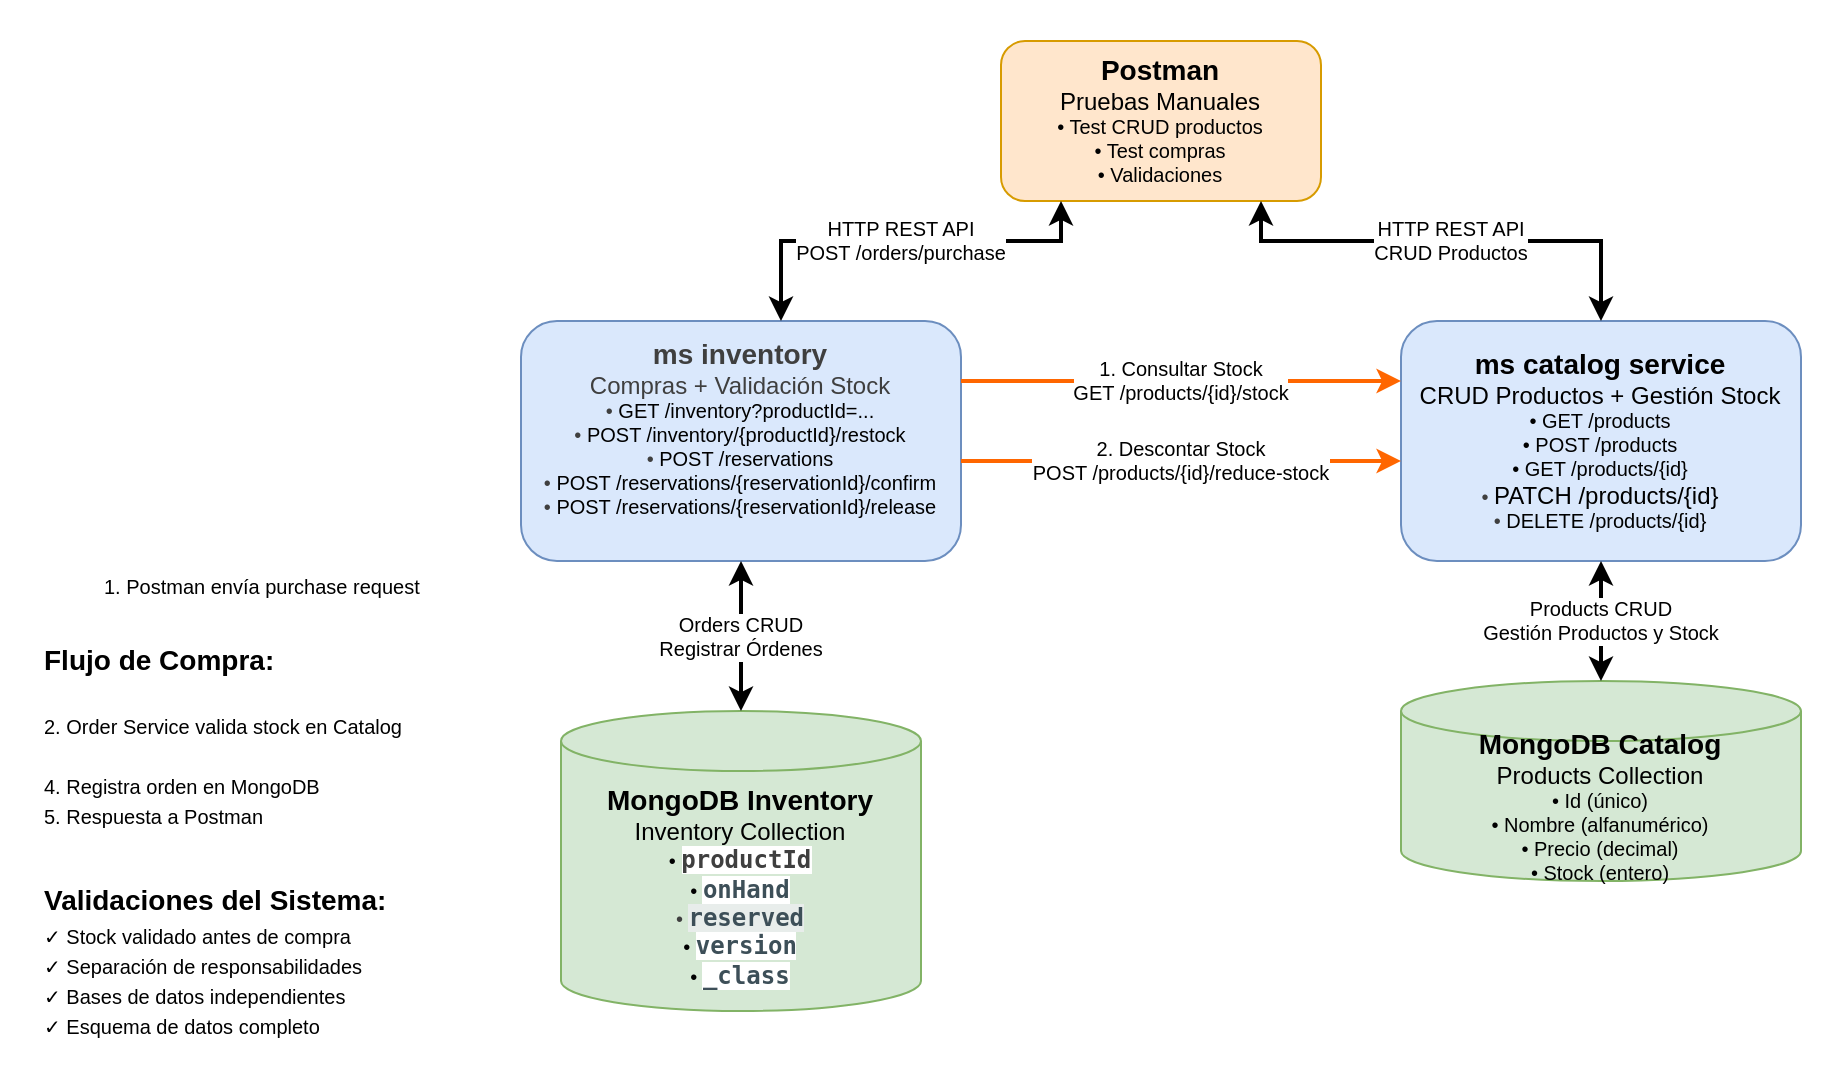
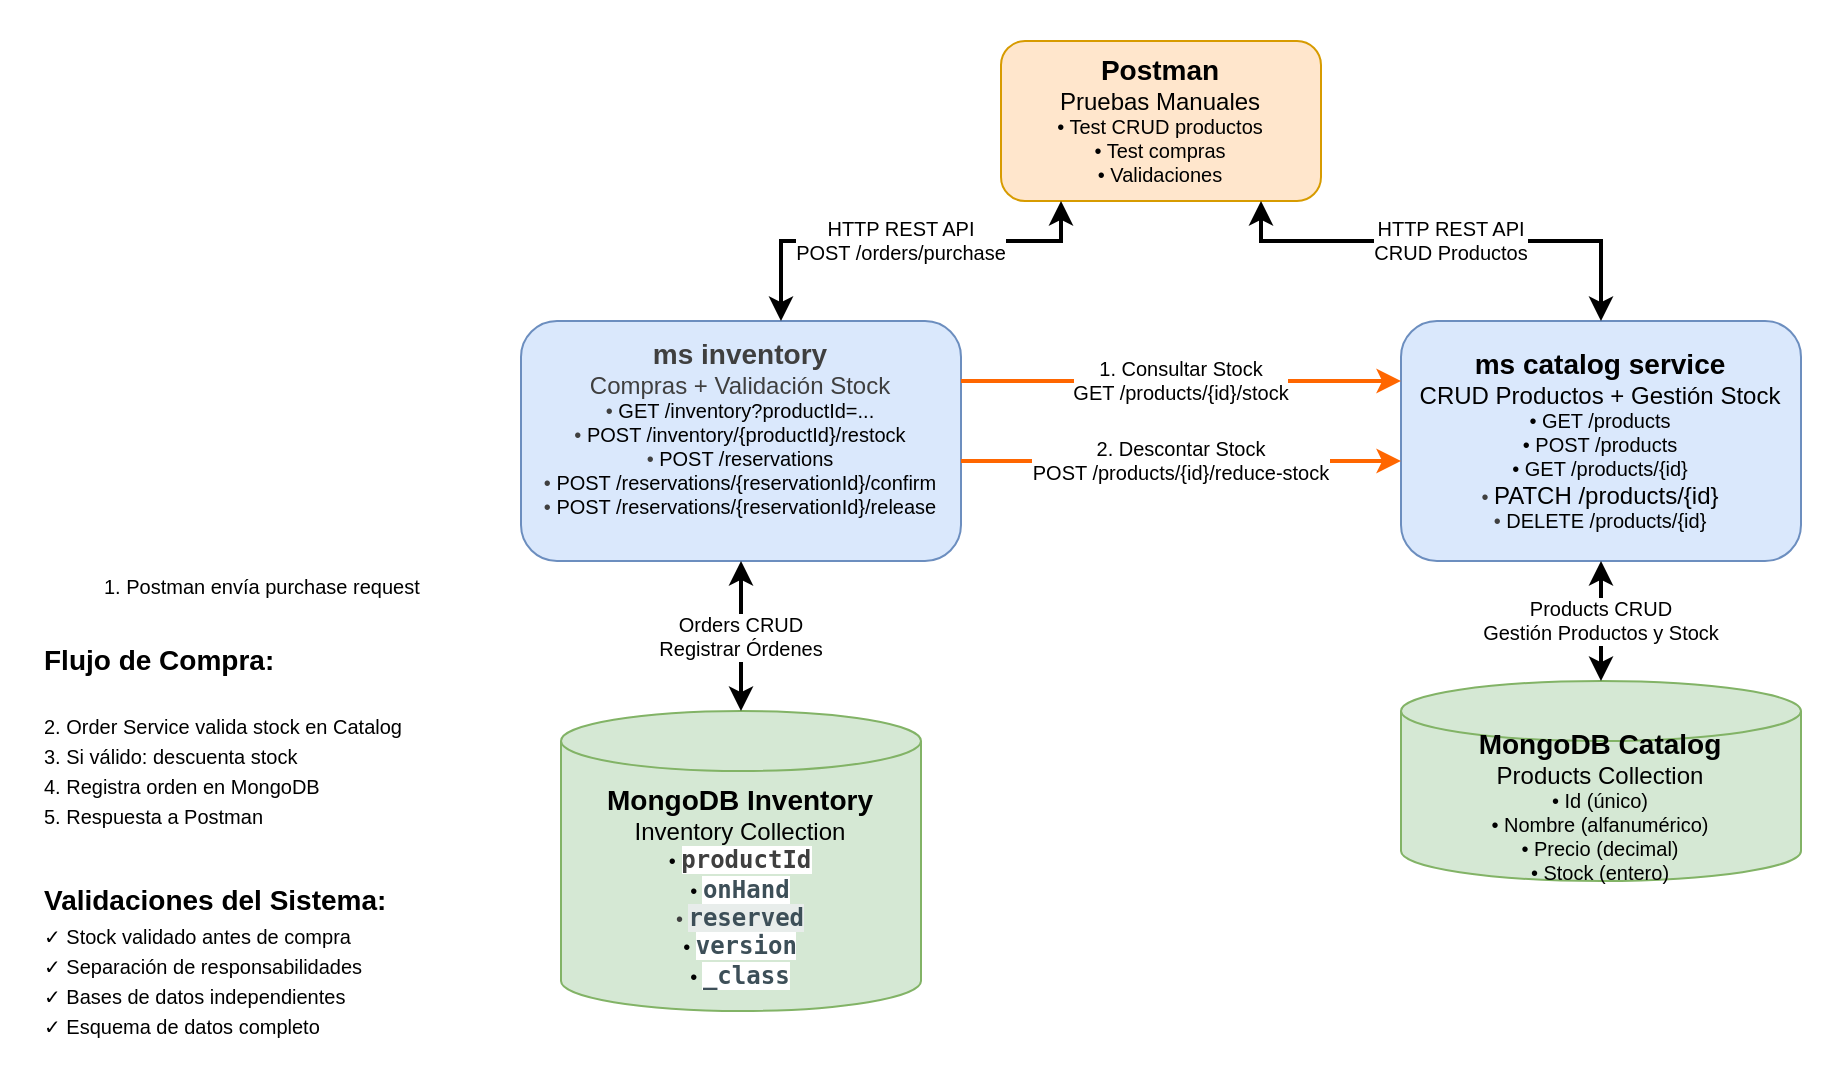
node "3. Si válido: descuenta stock": added
